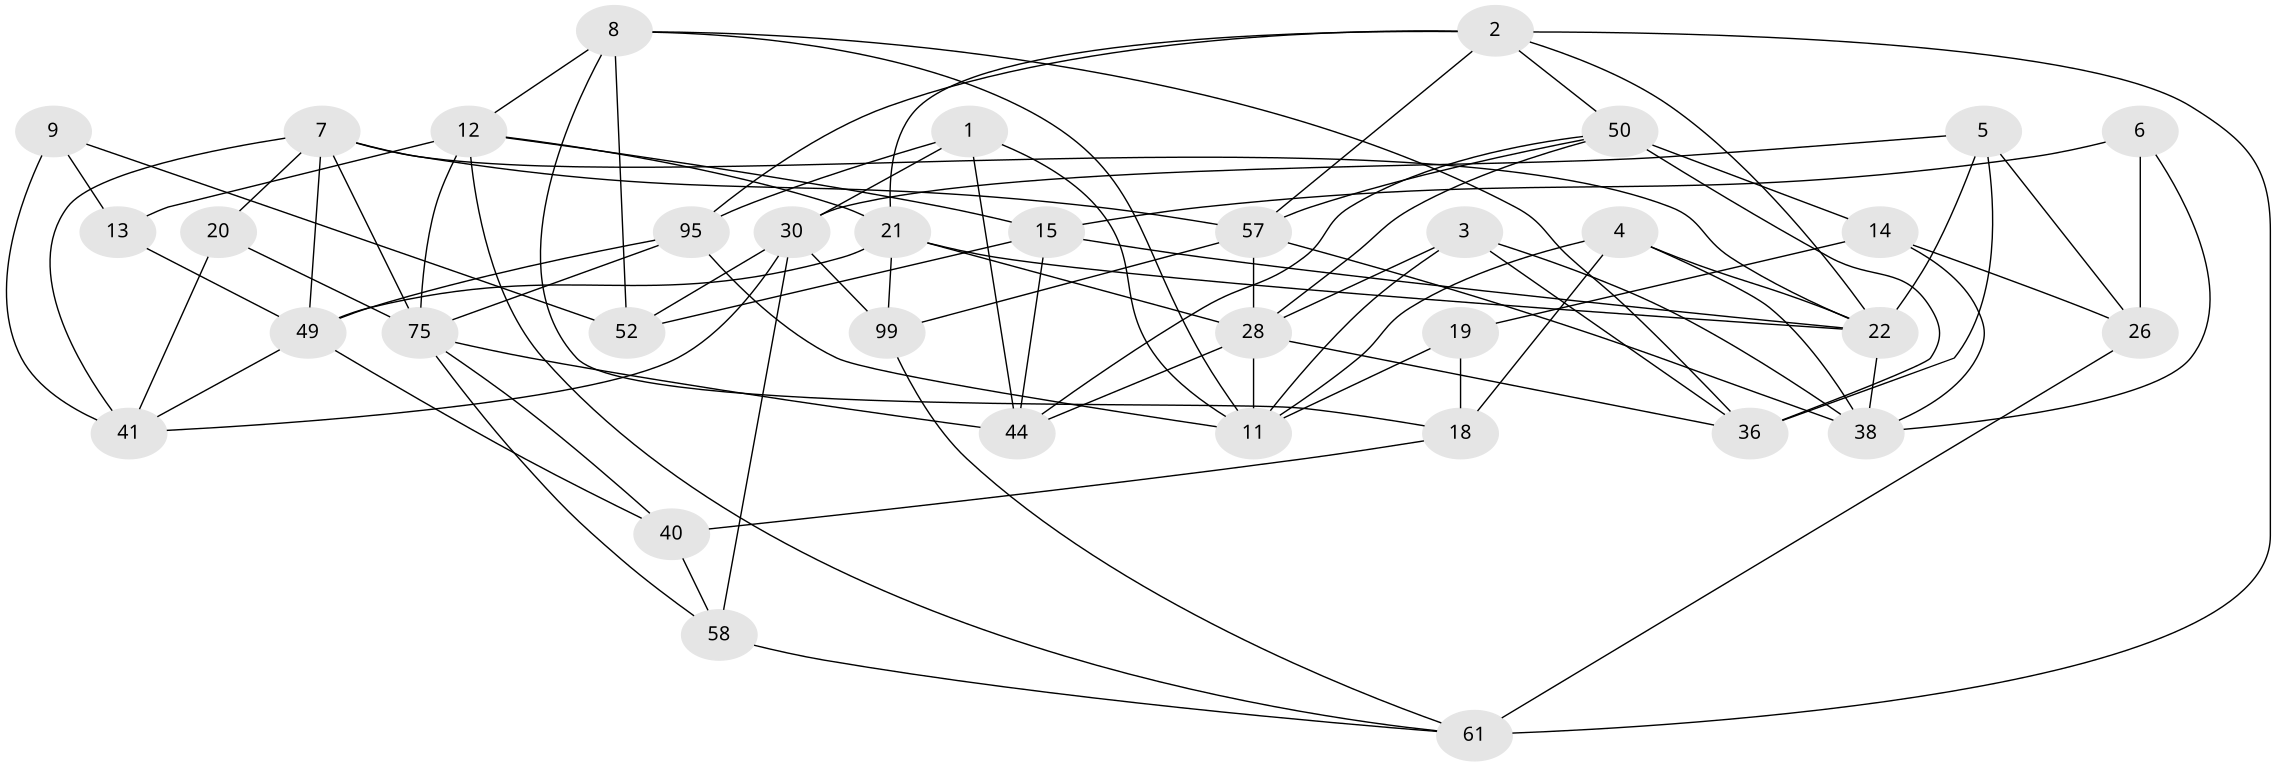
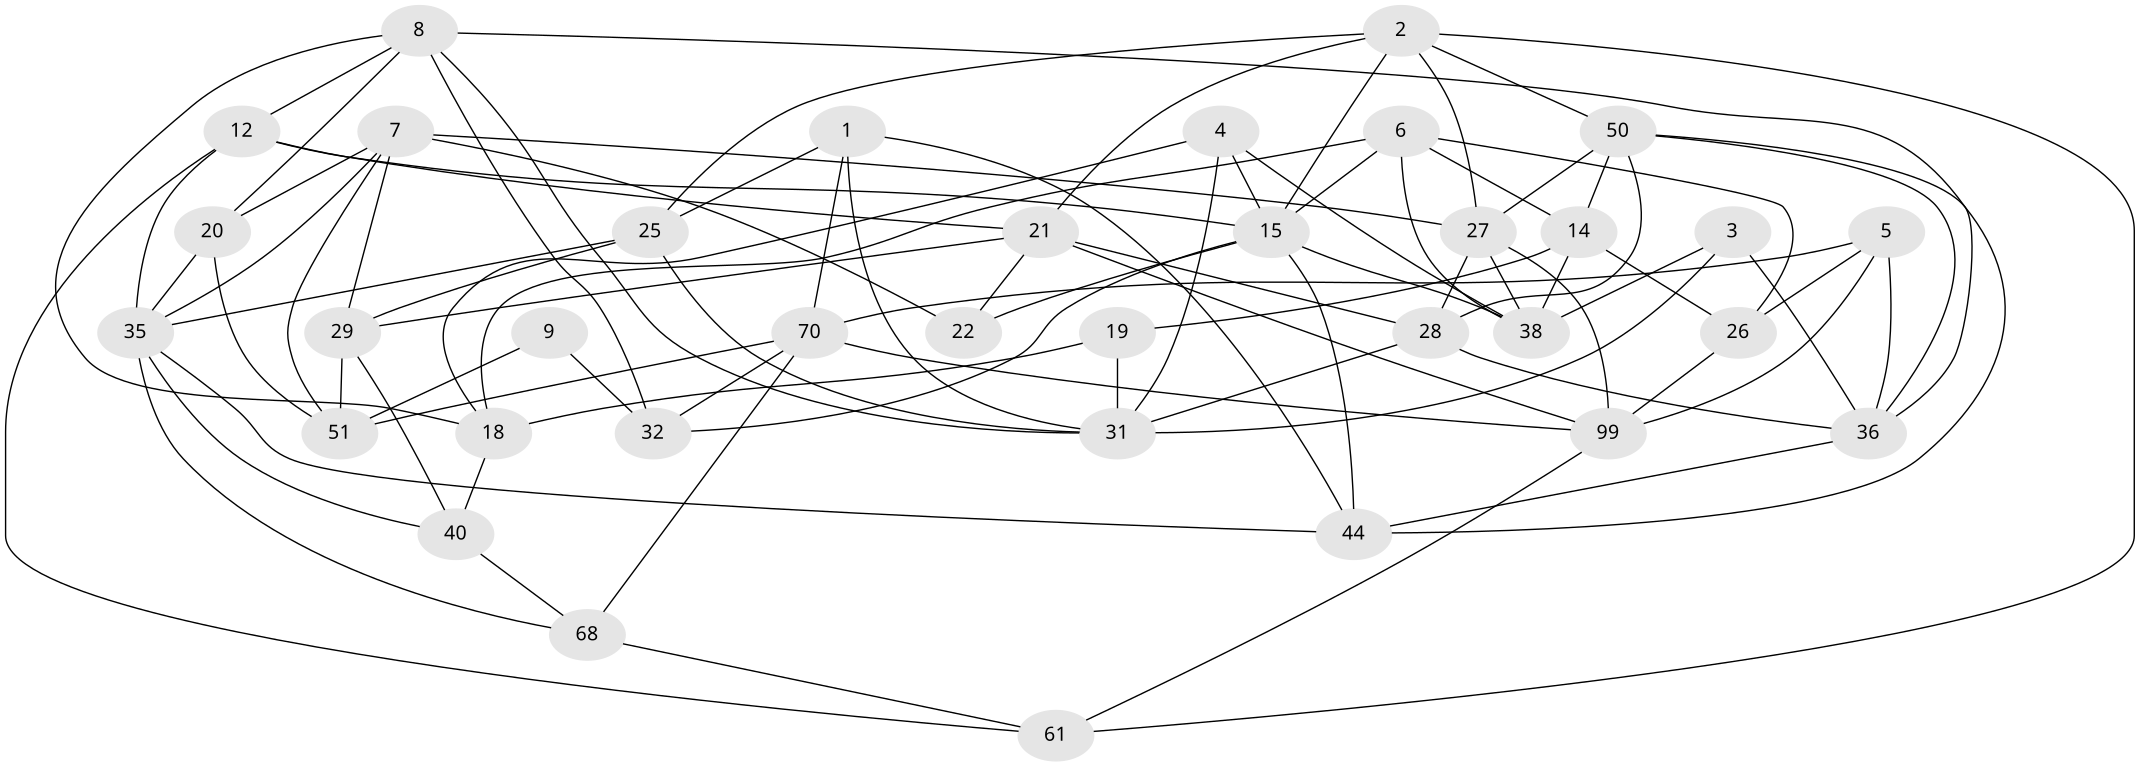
edge "8" -- "20": added
edge "2" -- "22": now "2" -- "15"
edge "6" -- "14": added
node "13": removed
node "95": label "95" -> "25"
node "30": label "30" -> "70"
node "57": label "57" -> "27"
edge "5" -- "22": now "5" -- "99"
edge "6" -- "18": added
edge "4" -- "22": now "4" -- "15"
edge "3" -- "28": removed
node "49": label "49" -> "29"
node "75": label "75" -> "35"
node "52": label "52" -> "32"
edge "22" -- "38": now "15" -- "38"
edge "28" -- "44": now "36" -- "44"
node "41": label "41" -> "51"
node "11": label "11" -> "31"
edge "26" -- "61": now "26" -- "99"
node "58": label "58" -> "68"
